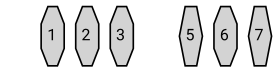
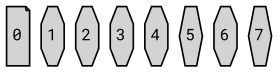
node "0": added
node "4": added
